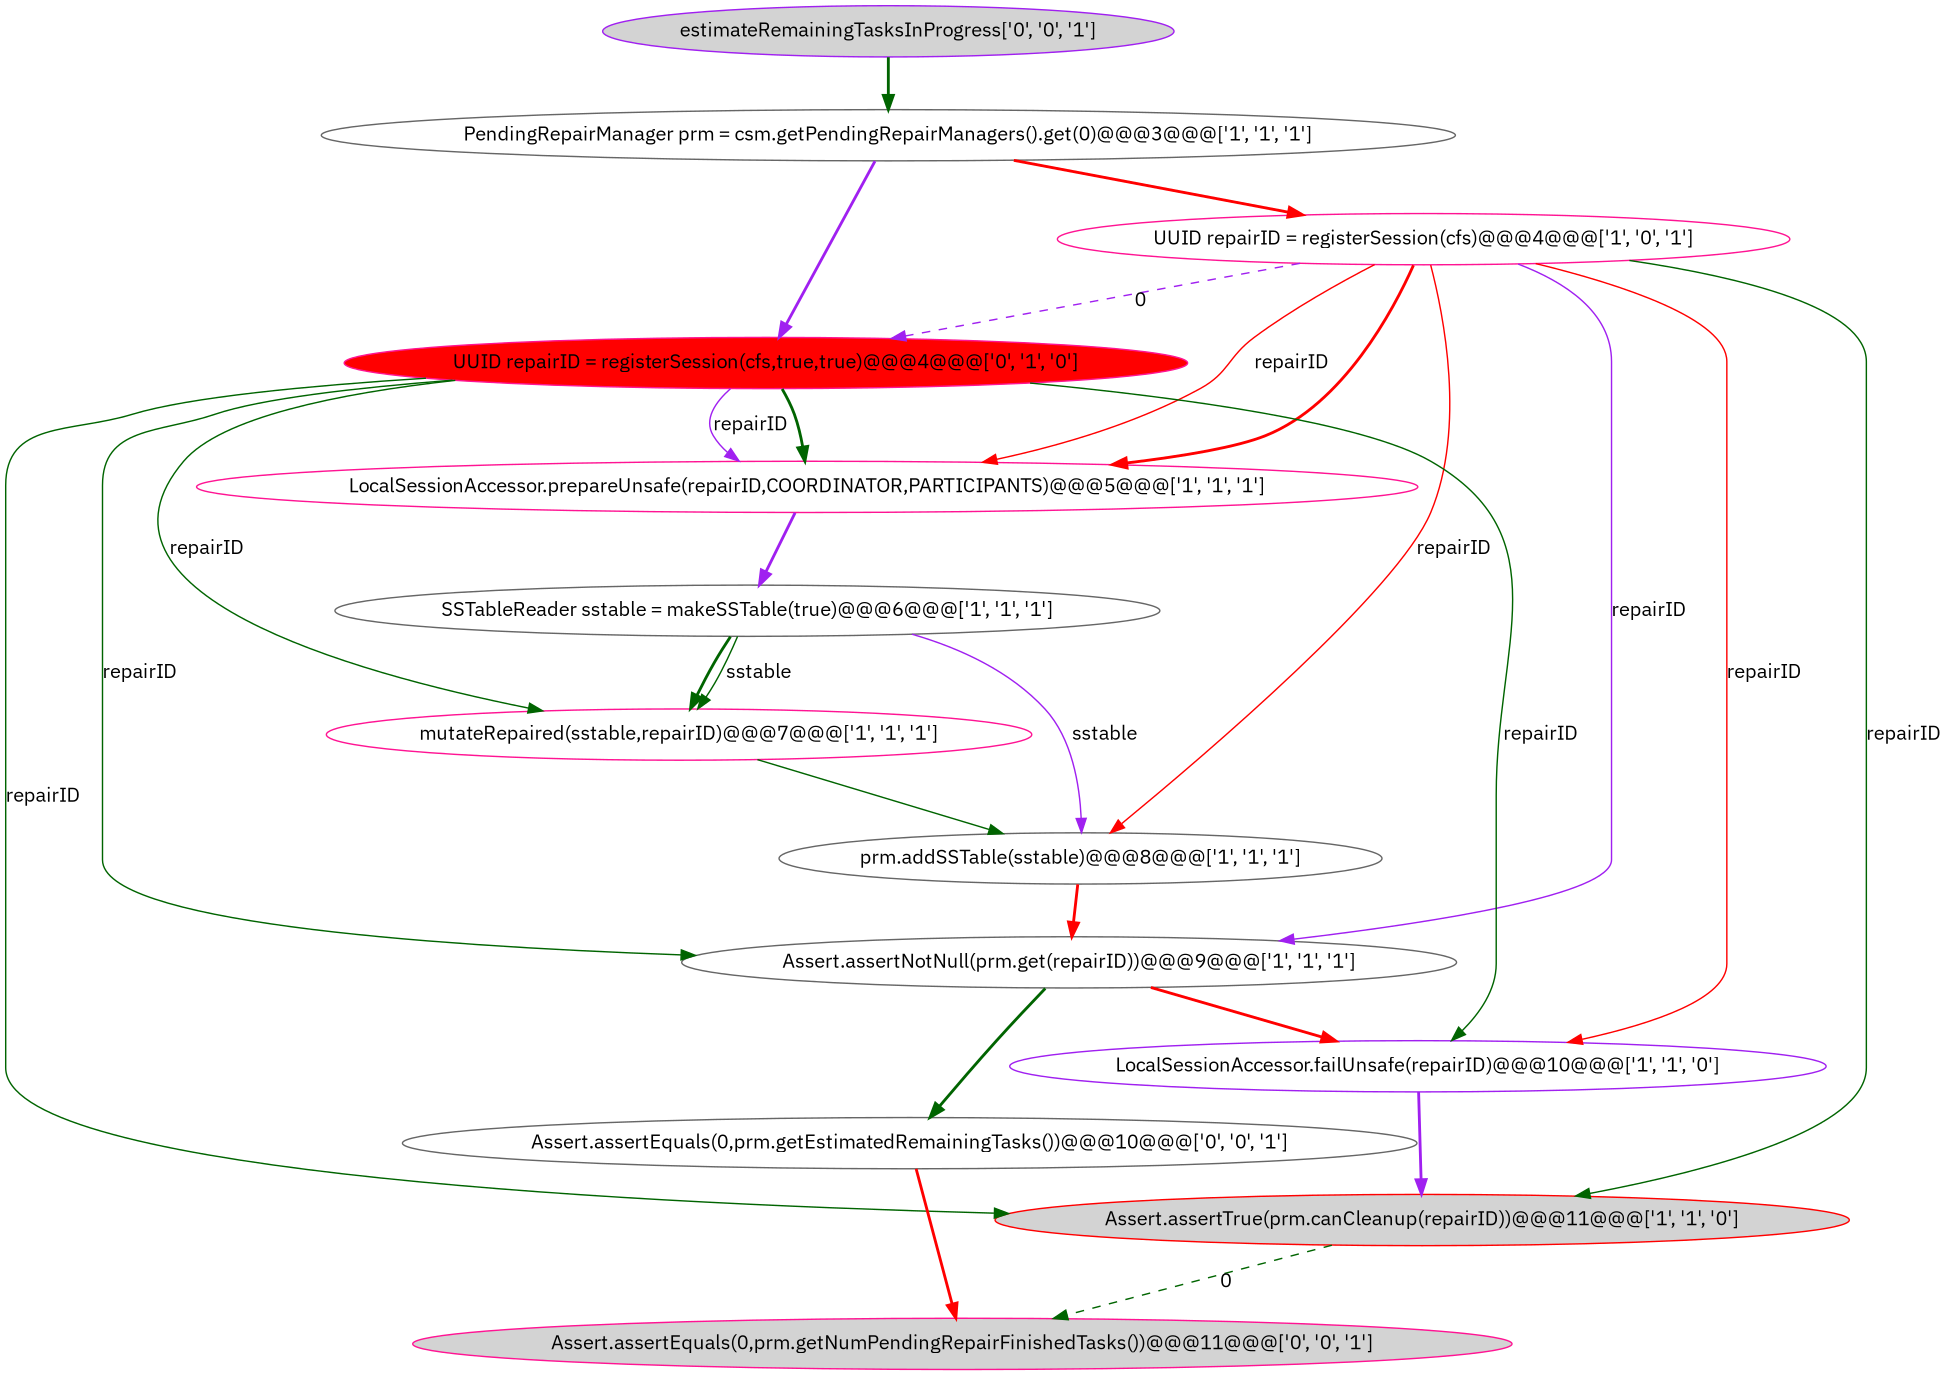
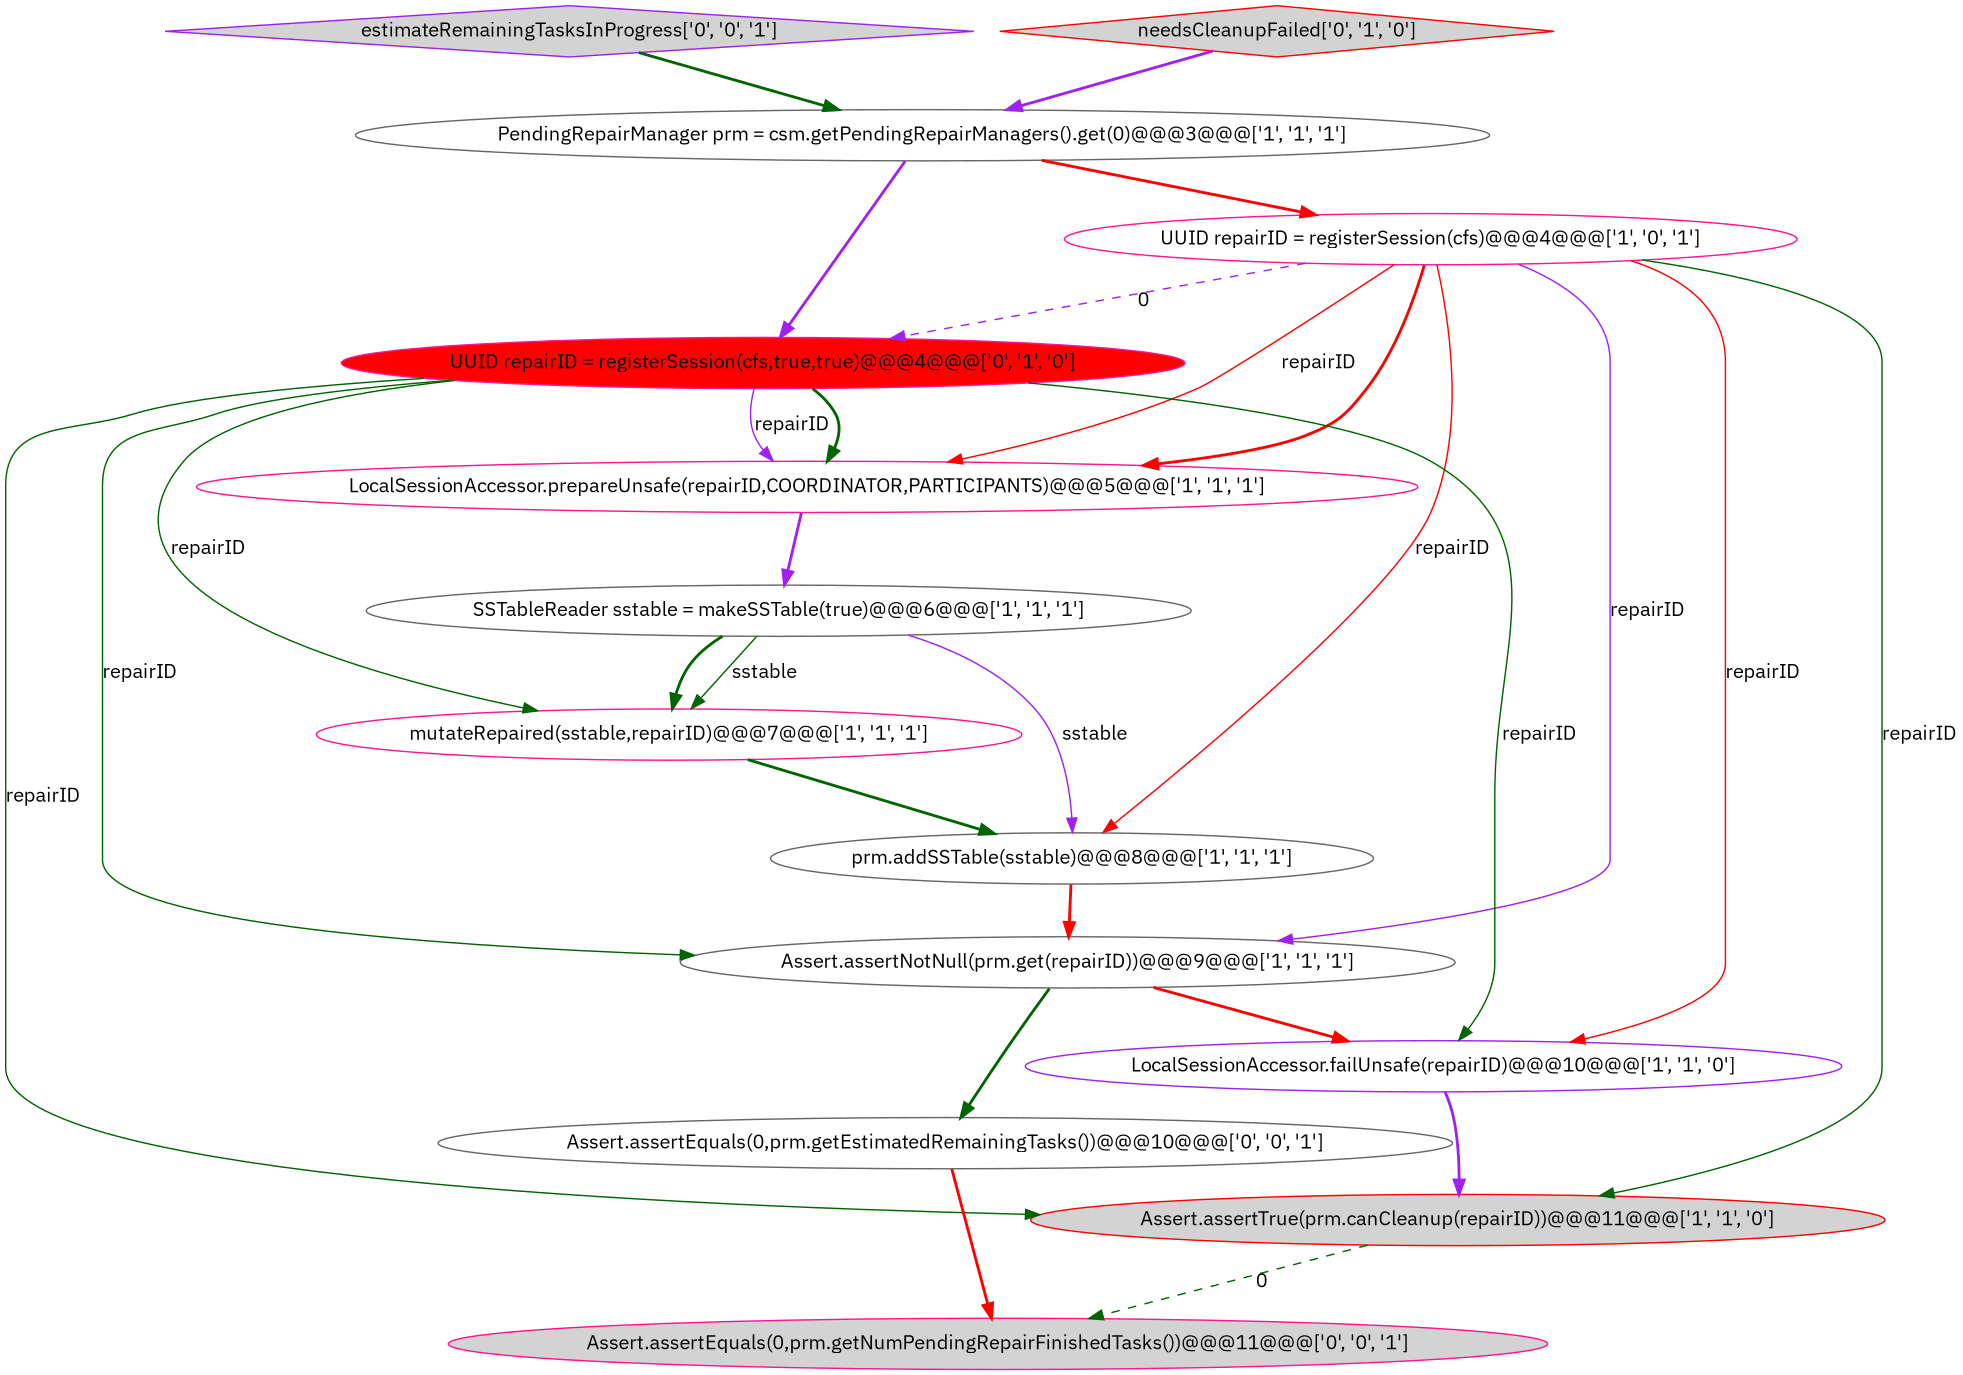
node "estimateRemainingTasksInProgress['0', '0', '1']": shape ellipse -> diamond
node "needsCleanupFailed['0', '1', '0']": added
edge "mutateRepaired(sstable,repairID)@@@7@@@['1', '1', '1']" -> "prm.addSSTable(sstable)@@@8@@@['1', '1', '1']": style solid -> bold
